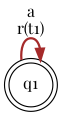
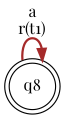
node "q1": label "q1" -> "q8"
